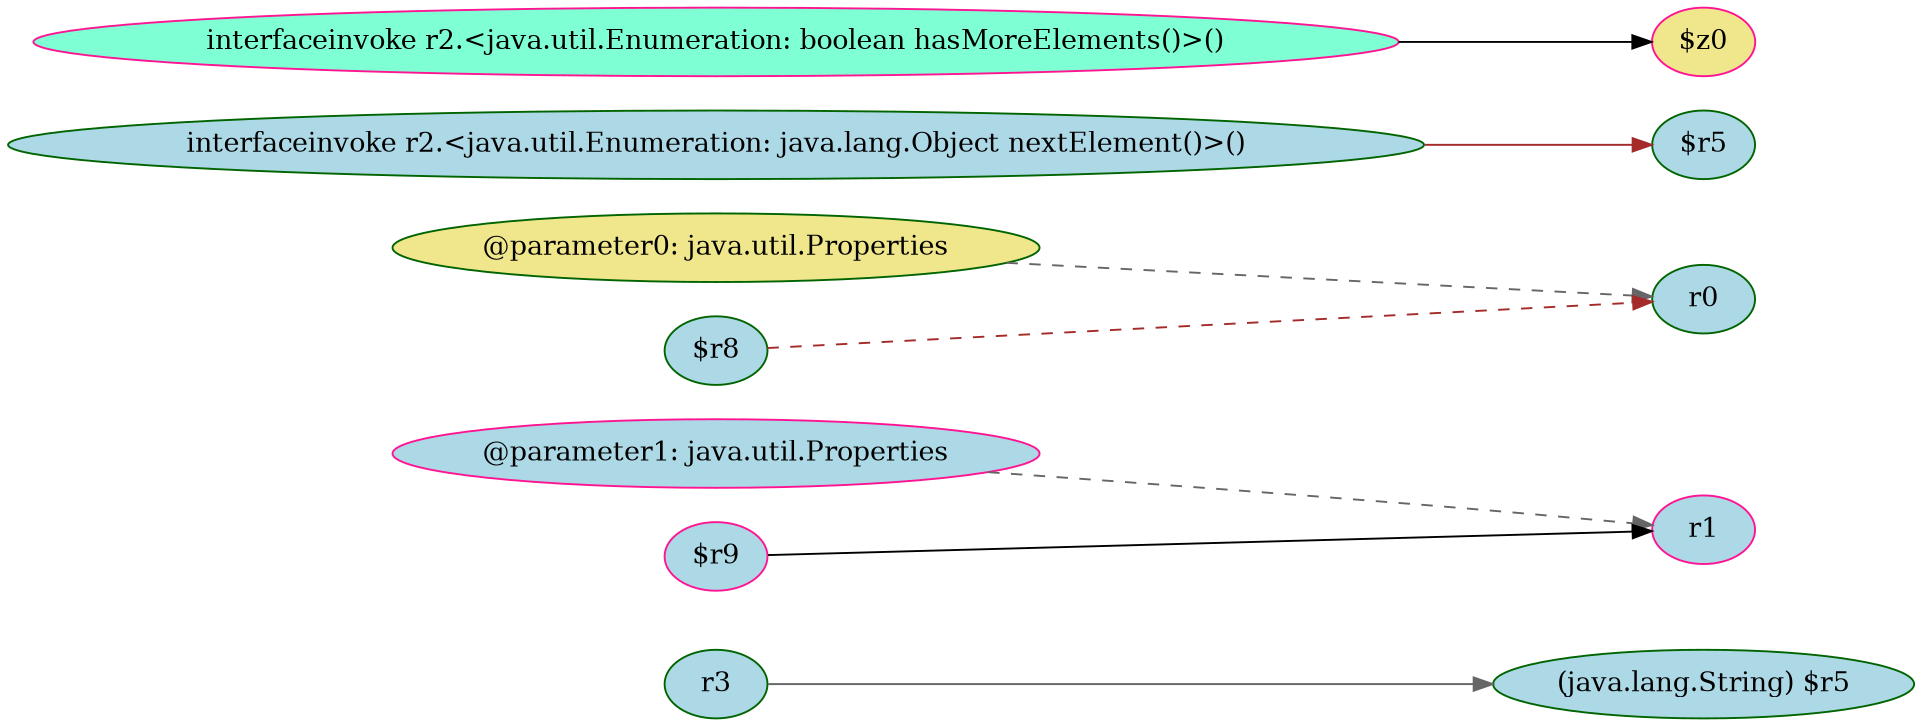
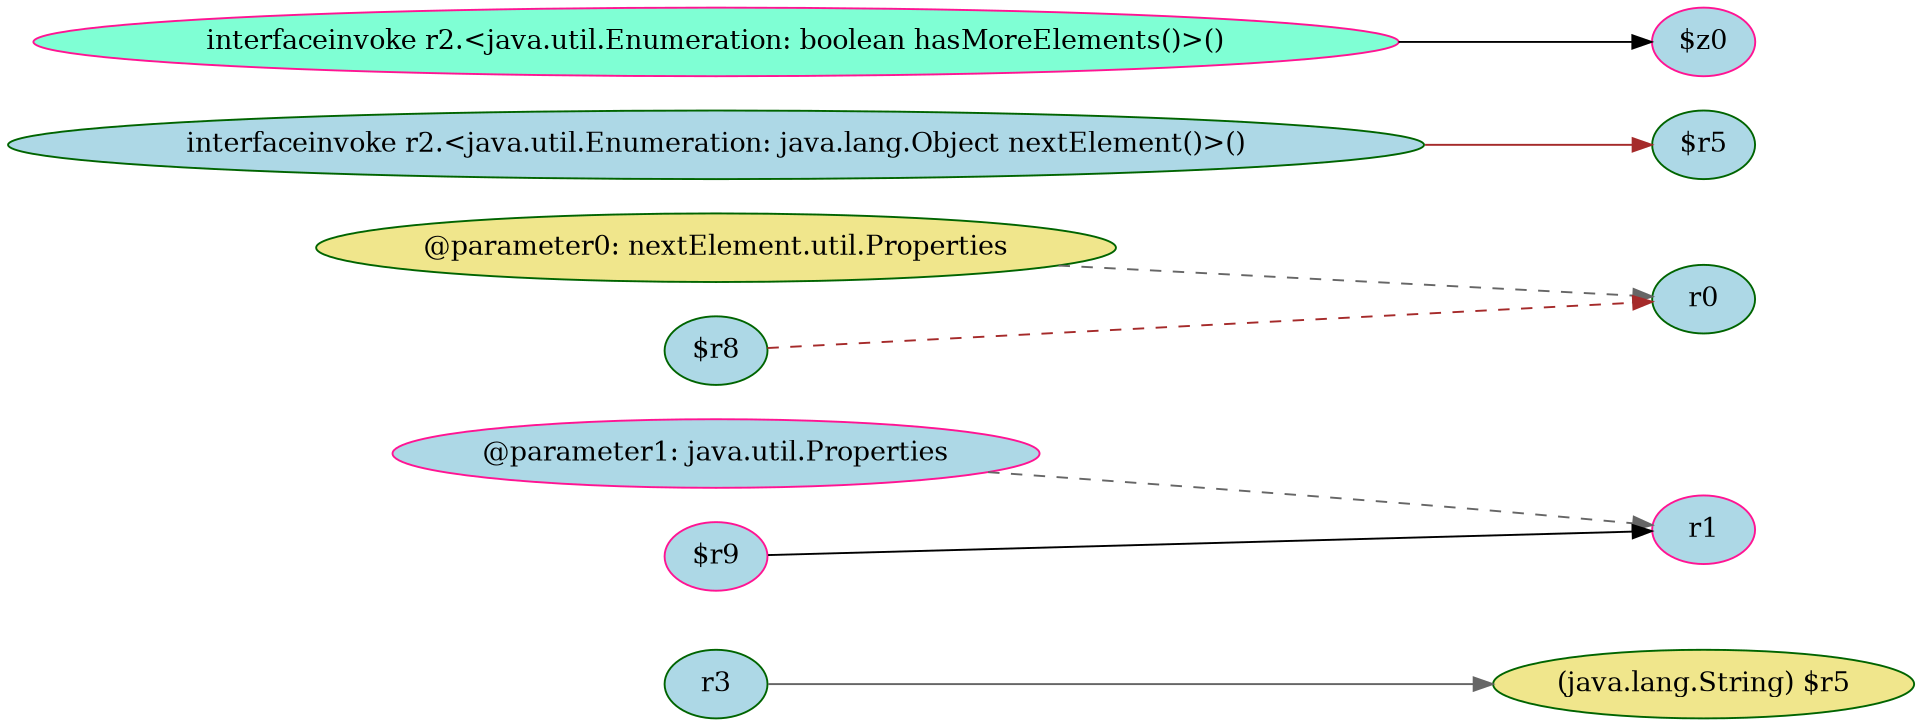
node "$z0": fillcolor khaki -> lightblue
node "@parameter0: java.util.Properties": label "@parameter0: java.util.Properties" -> "@parameter0: nextElement.util.Properties"
node "(java.lang.String) $r5": fillcolor lightblue -> khaki
